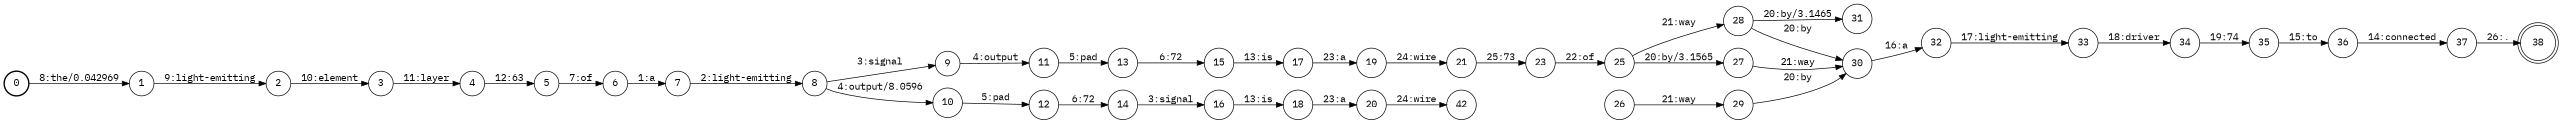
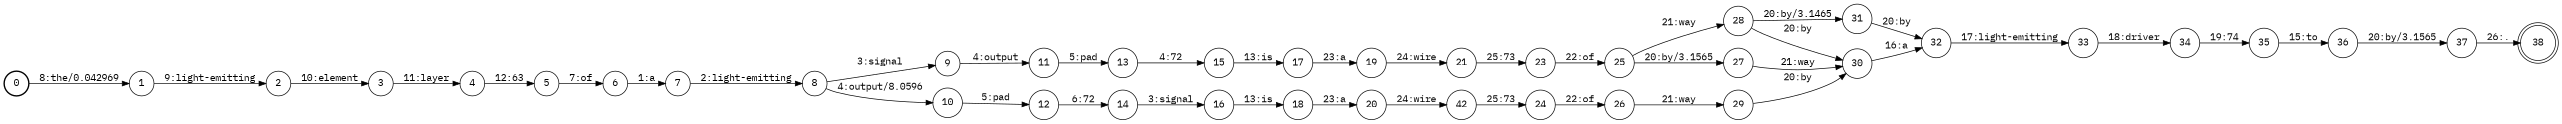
edge "31" -> "32": added, label "20:by"
edge "36" -> "37": label "14:connected" -> "20:by/3.1565"
edge "13" -> "15": label "6:72" -> "4:72"
node "24": added
